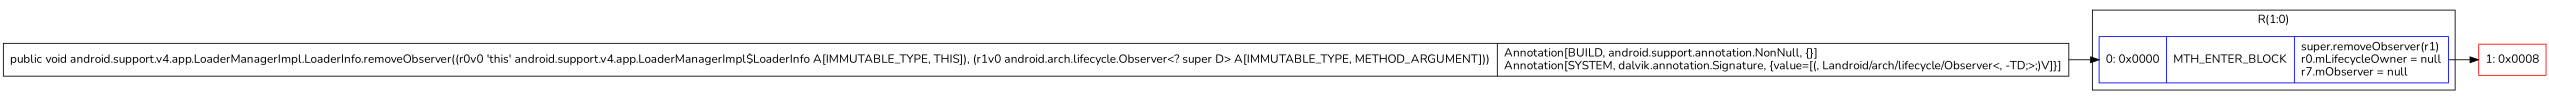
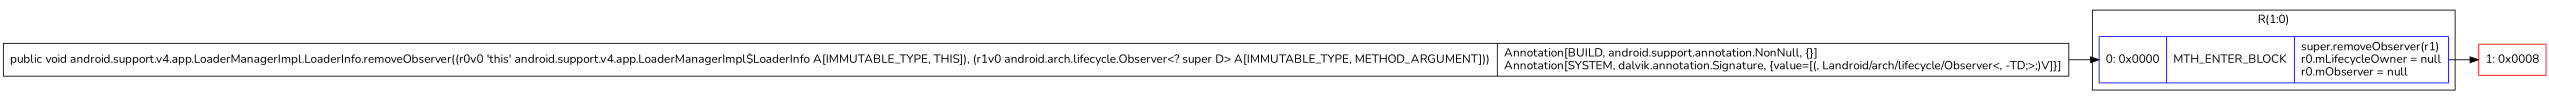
node "0: 0x0000": text "r7.mObserver = null" -> "r0.mObserver = null"
